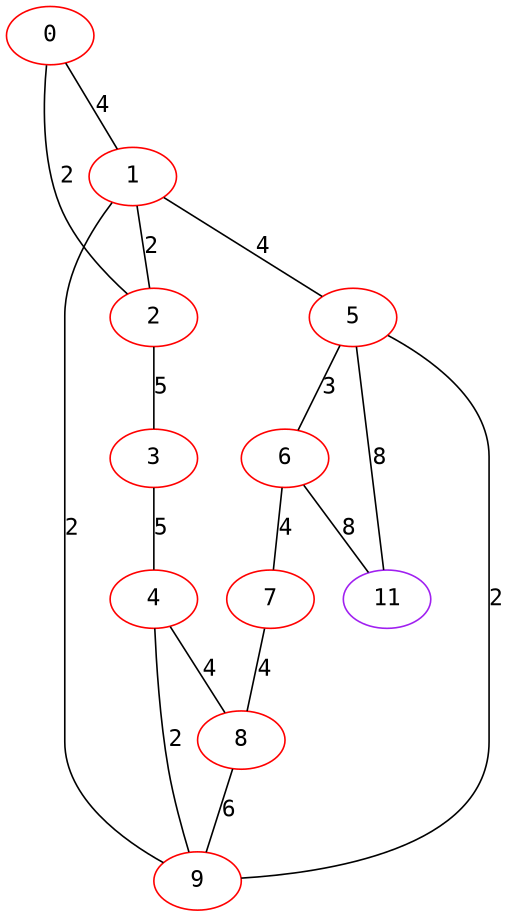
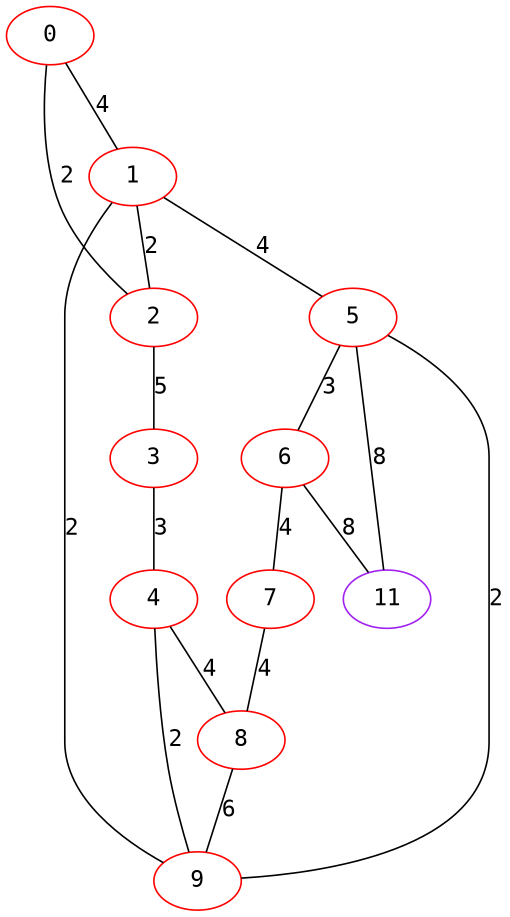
edge "3" -- "4": label "5" -> "3"
